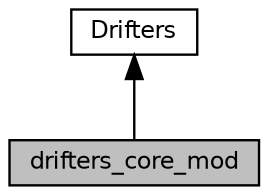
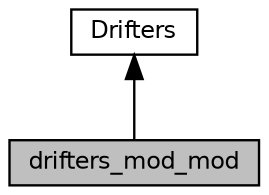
node "drifters_core_mod": label "drifters_core_mod" -> "drifters_mod_mod"
